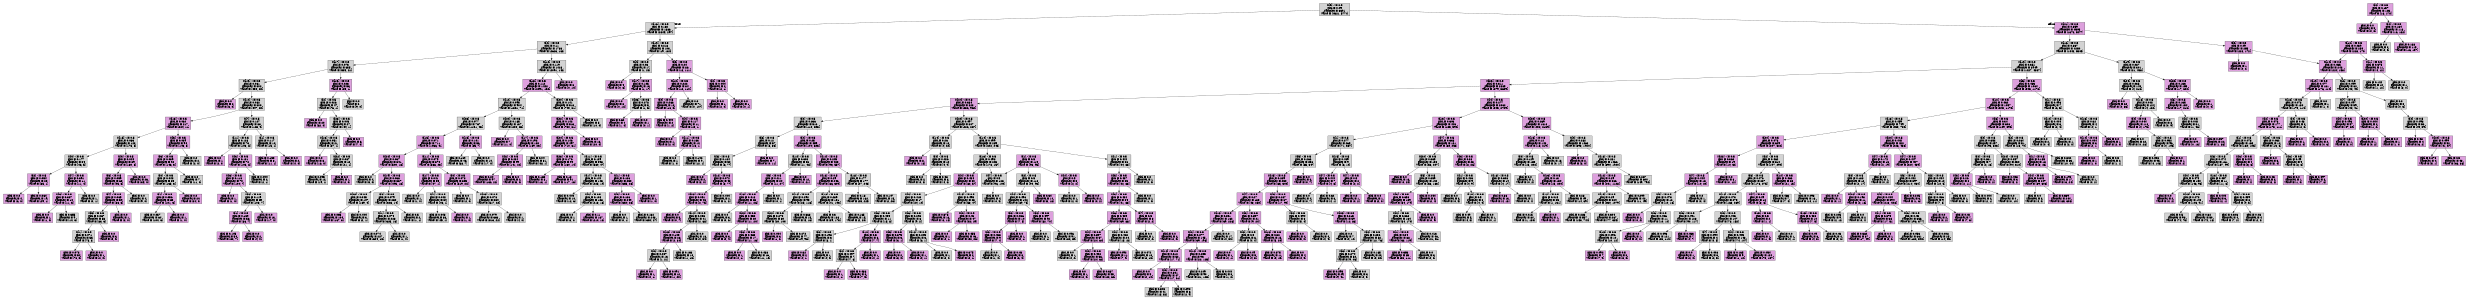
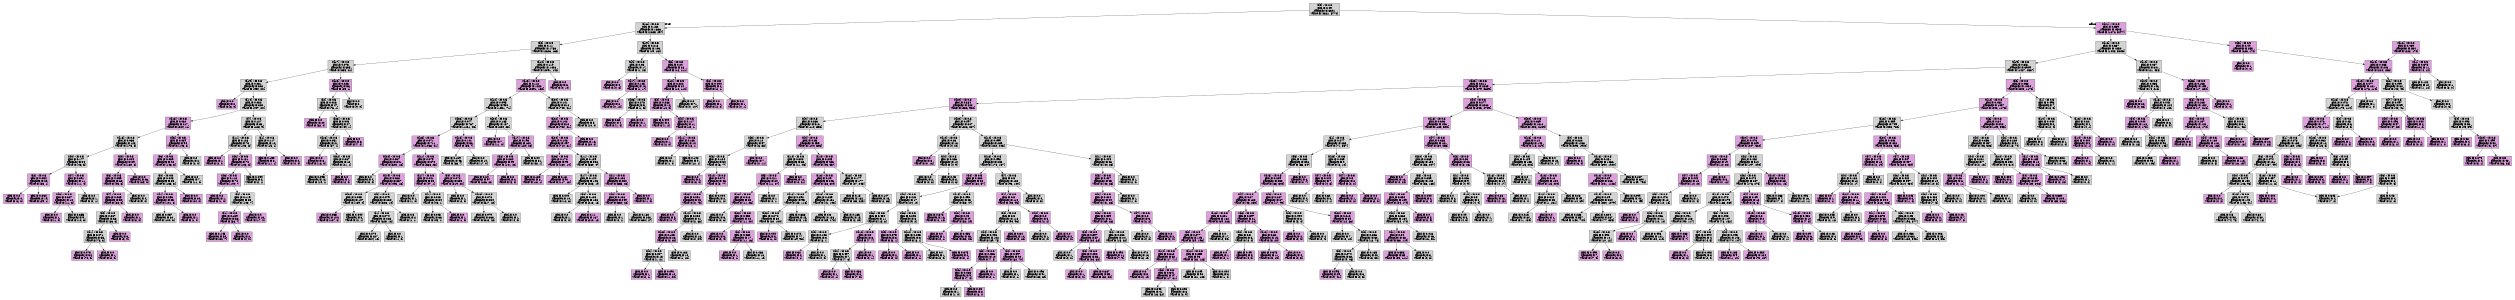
edge "X[6] <= 0.5 gini = 0.135 samples = 154 value = [17, 216]" -> "X[0] <= 0.5 gini = 0.157 samples = 123 value = [16, 170]": added
edge "X[1] <= 0.5 gini = 0.5 samples = 119 value = [96, 95]" -> "X[7] <= 0.5 gini = 0.5 samples = 123 value = [96, 100]": reversed
edge "X[13] <= 0.5 gini = 0.457 samples = 11 value = [11, 6]" -> "X[3] <= 0.5 gini = 0.459 samples = 8 value = [9, 5]": now "X[13] <= 0.5 gini = 0.457 samples = 11 value = [11, 6]" -> "gini = 0.346 samples = 4 value = [7, 2]"
